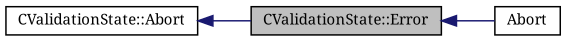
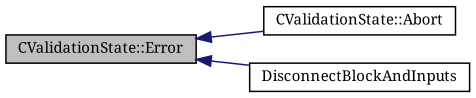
edge "CValidationState::Error" -> "CValidationState::Abort": reversed
node "Abort": label "Abort" -> "DisconnectBlockAndInputs"
